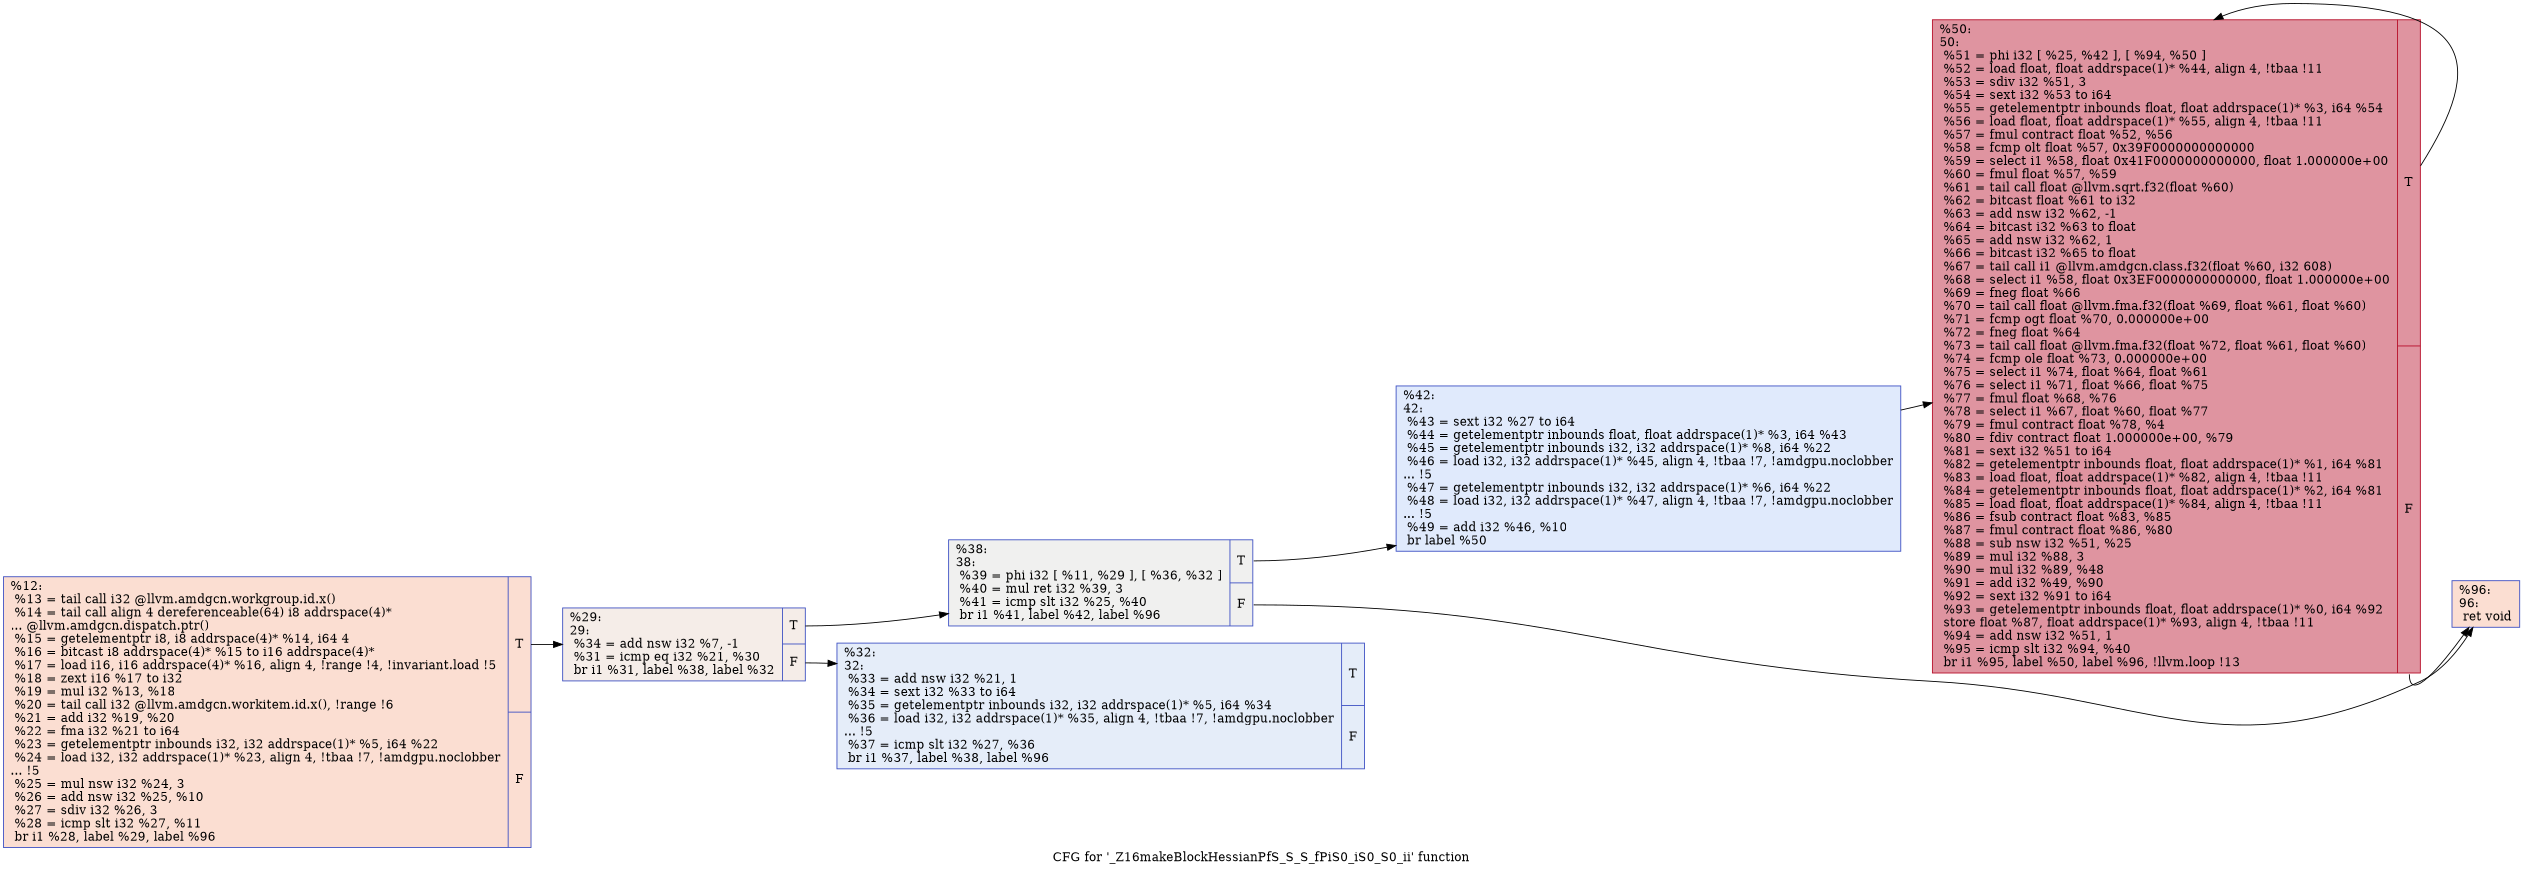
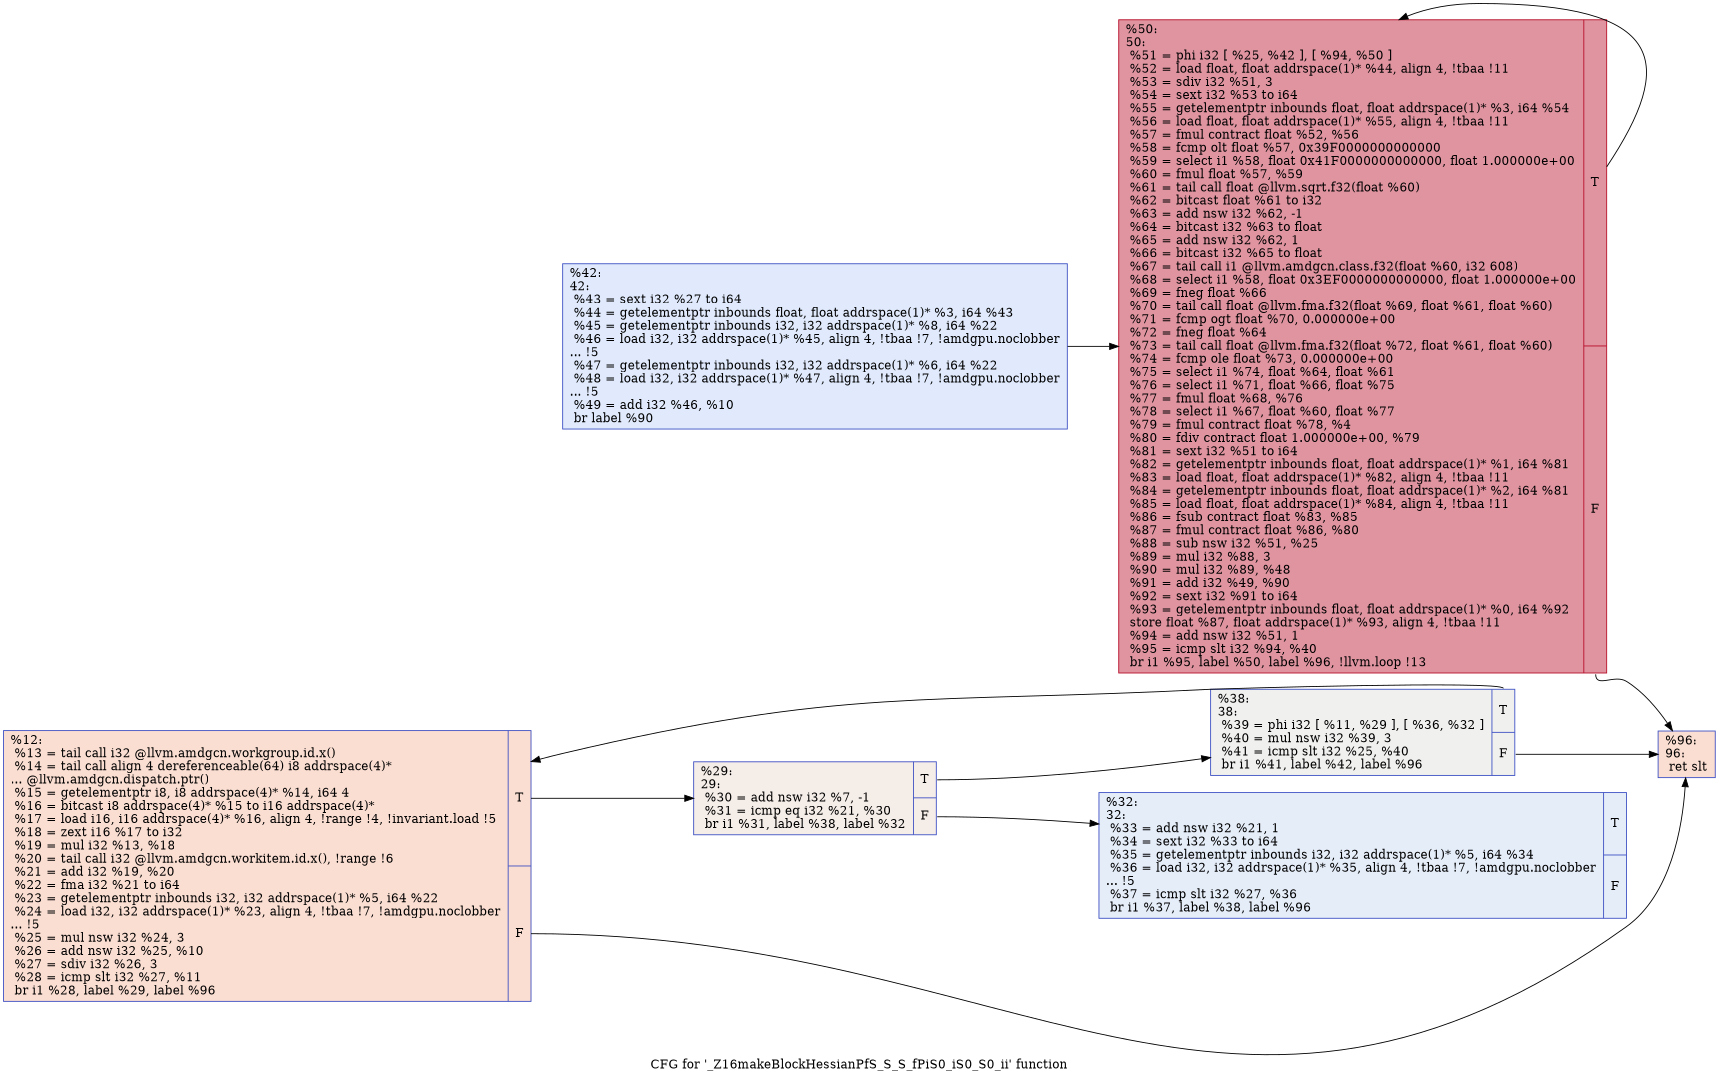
node "%42:": text "br label %50" -> "br label %90"
edge "%38:" -> "%42:": now "%38:" -> "%12:"
node "%38:": text "%40 = mul ret i32 %39, 3" -> "%40 = mul nsw i32 %39, 3"
node "%96:": text "ret void" -> "ret slt"
node "%29:": text "%34 = add nsw i32 %7, -1" -> "%30 = add nsw i32 %7, -1"
edge "%12:" -> "%96:": added
